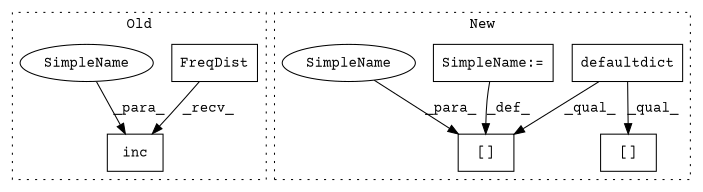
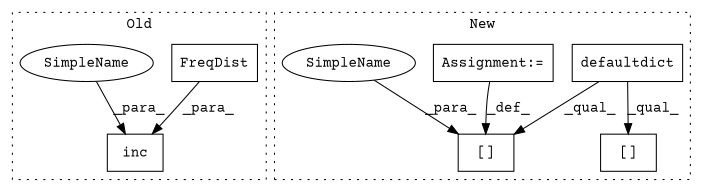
node "SimpleName:=": label "SimpleName:=" -> "Assignment:="
edge "FreqDist" -> "inc": label "_recv_" -> "_para_"
